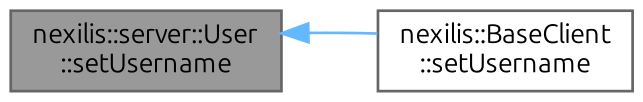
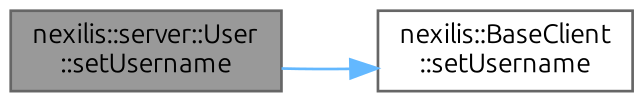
edge "nexilis::BaseClient ::setUsername" -> "nexilis::server::User ::setUsername": reversed
